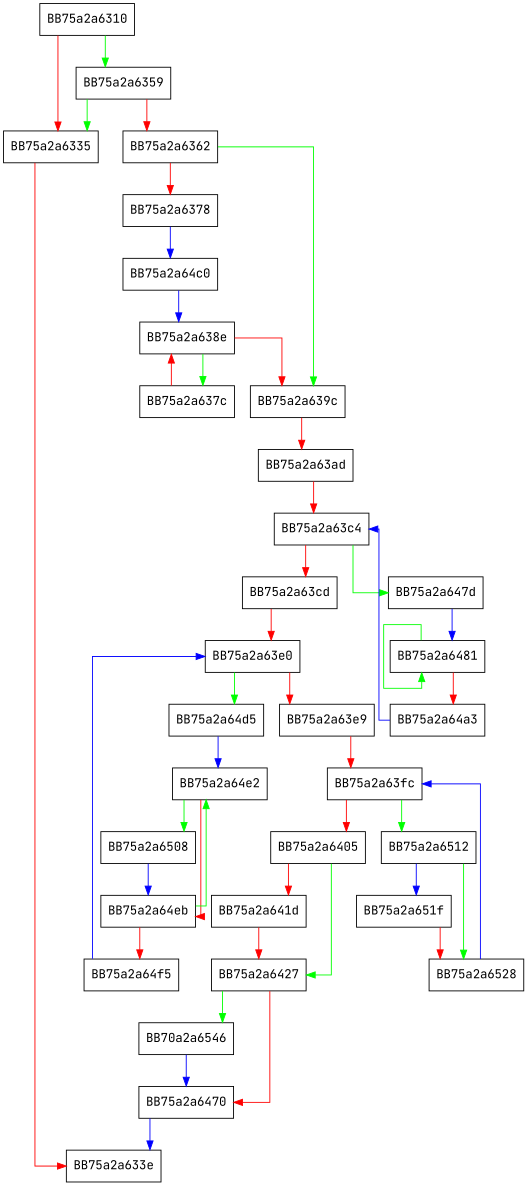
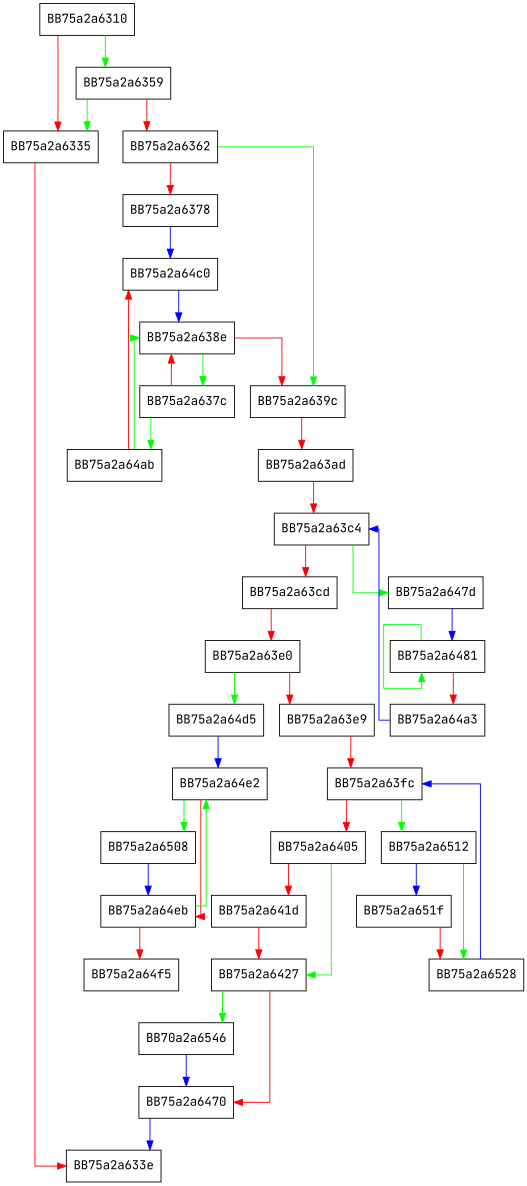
node "BB75a2a64ab": added
edge "BB75a2a64f5" -> "BB75a2a63e0": removed
